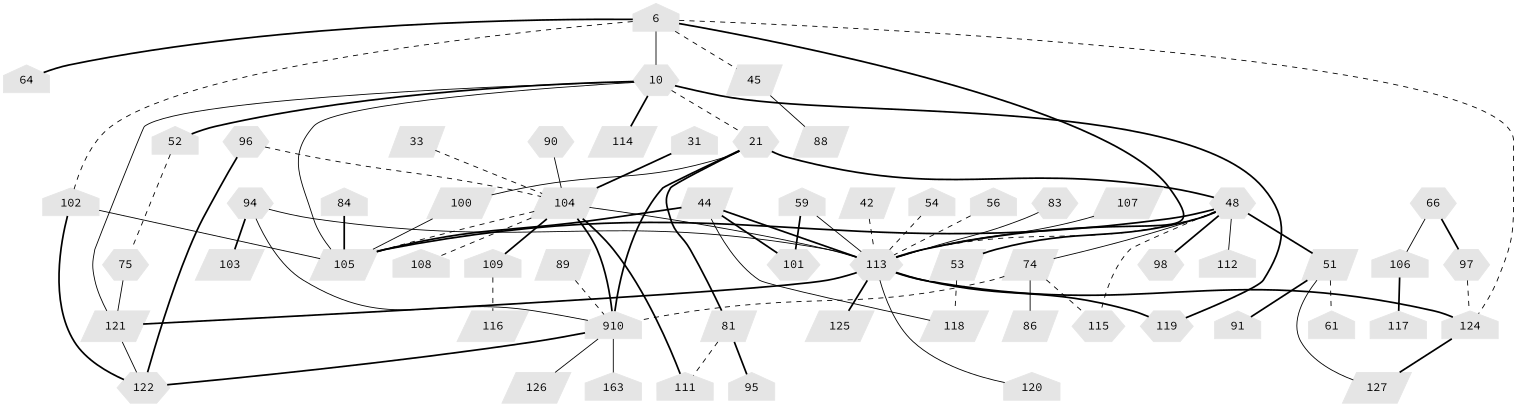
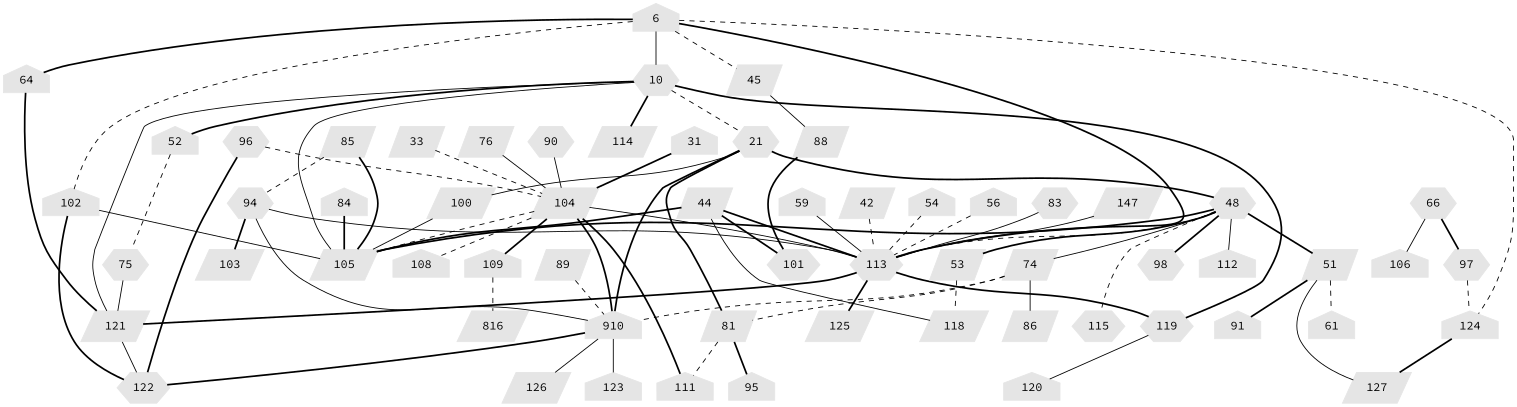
node "85": added
node "76": added
node "107": label "107" -> "147"
edge "64" -- "121": added
edge "59" -- "101": now "88" -- "101"
edge "74" -- "115": now "74" -- "81"
edge "113" -- "124": removed
node "116": label "116" -> "816"
node "117": removed
edge "113" -- "120": now "119" -- "120"
node "163": label "163" -> "123"
